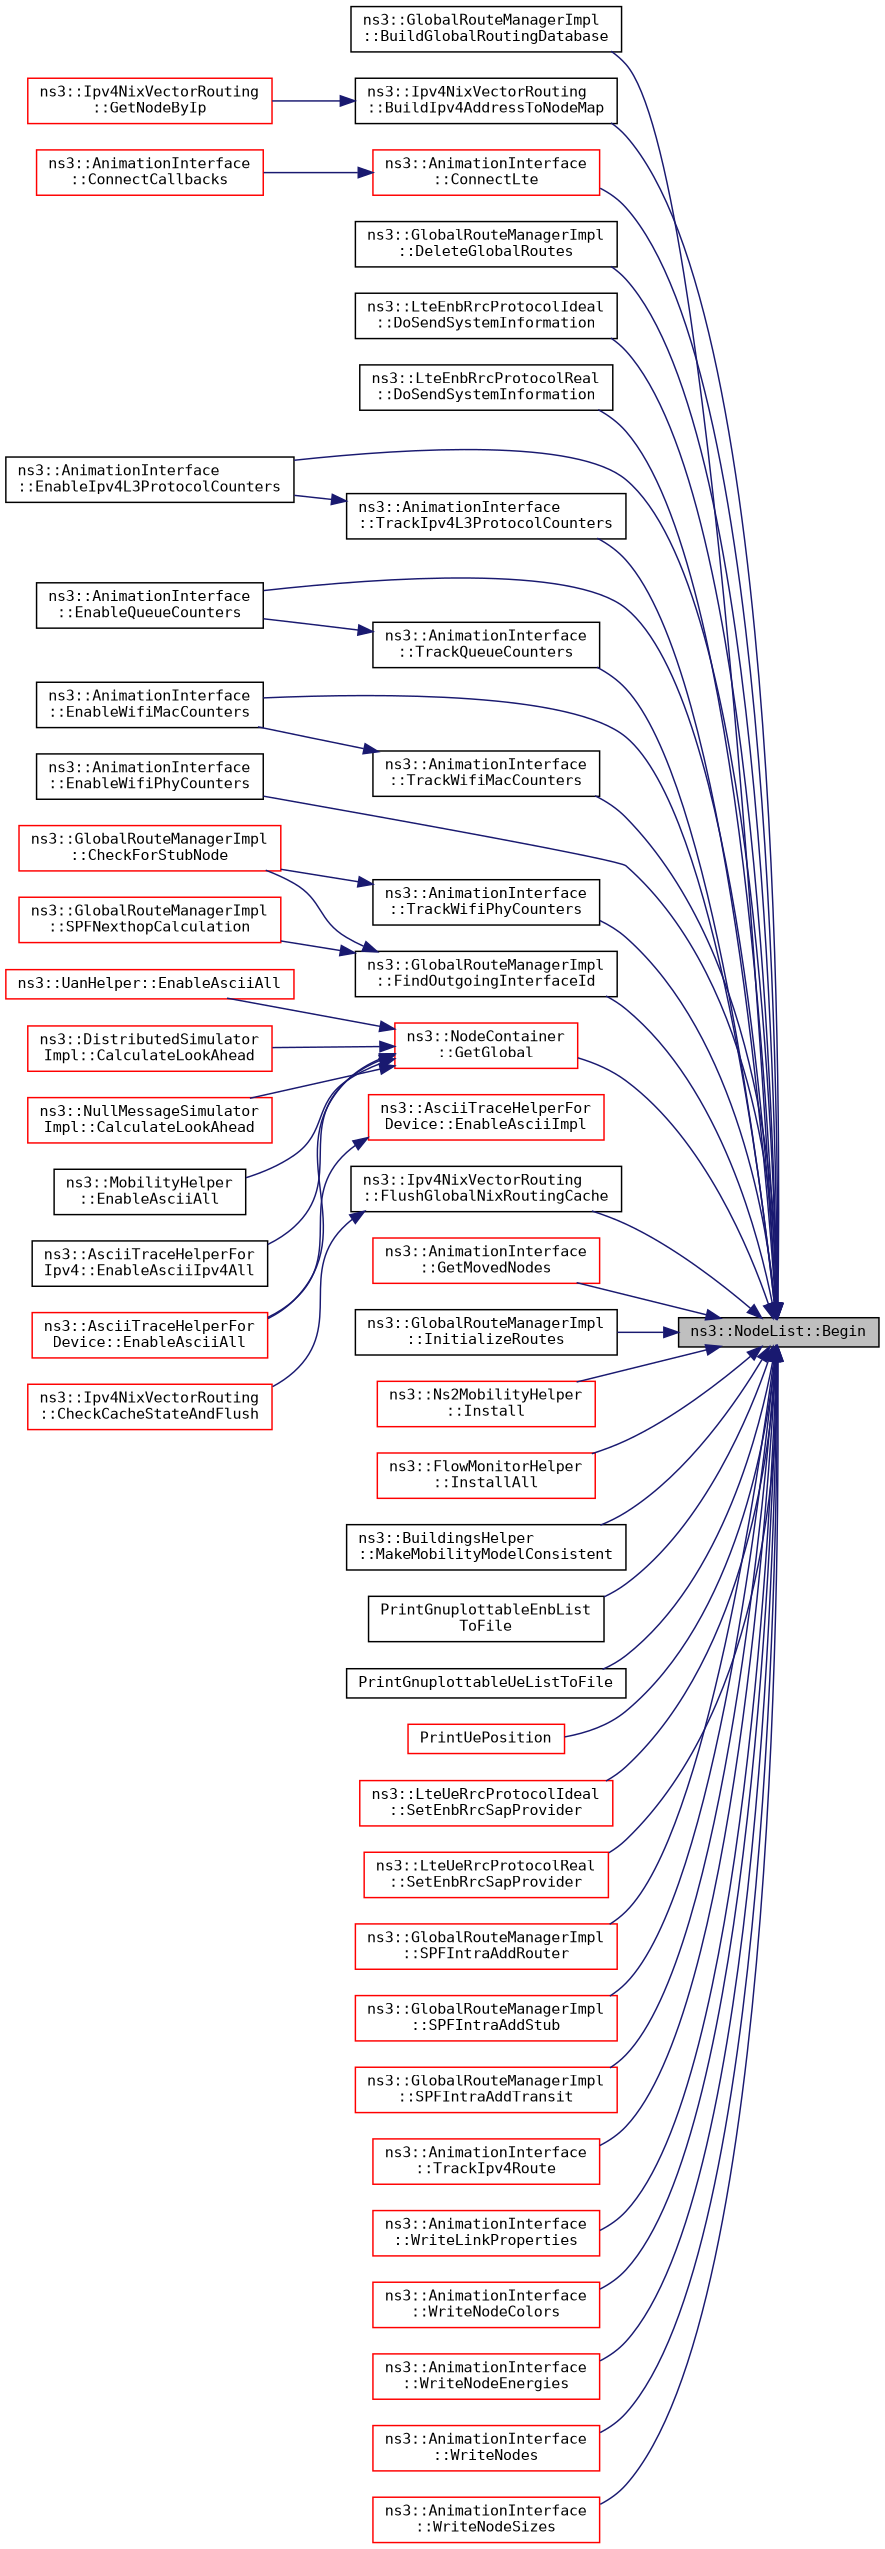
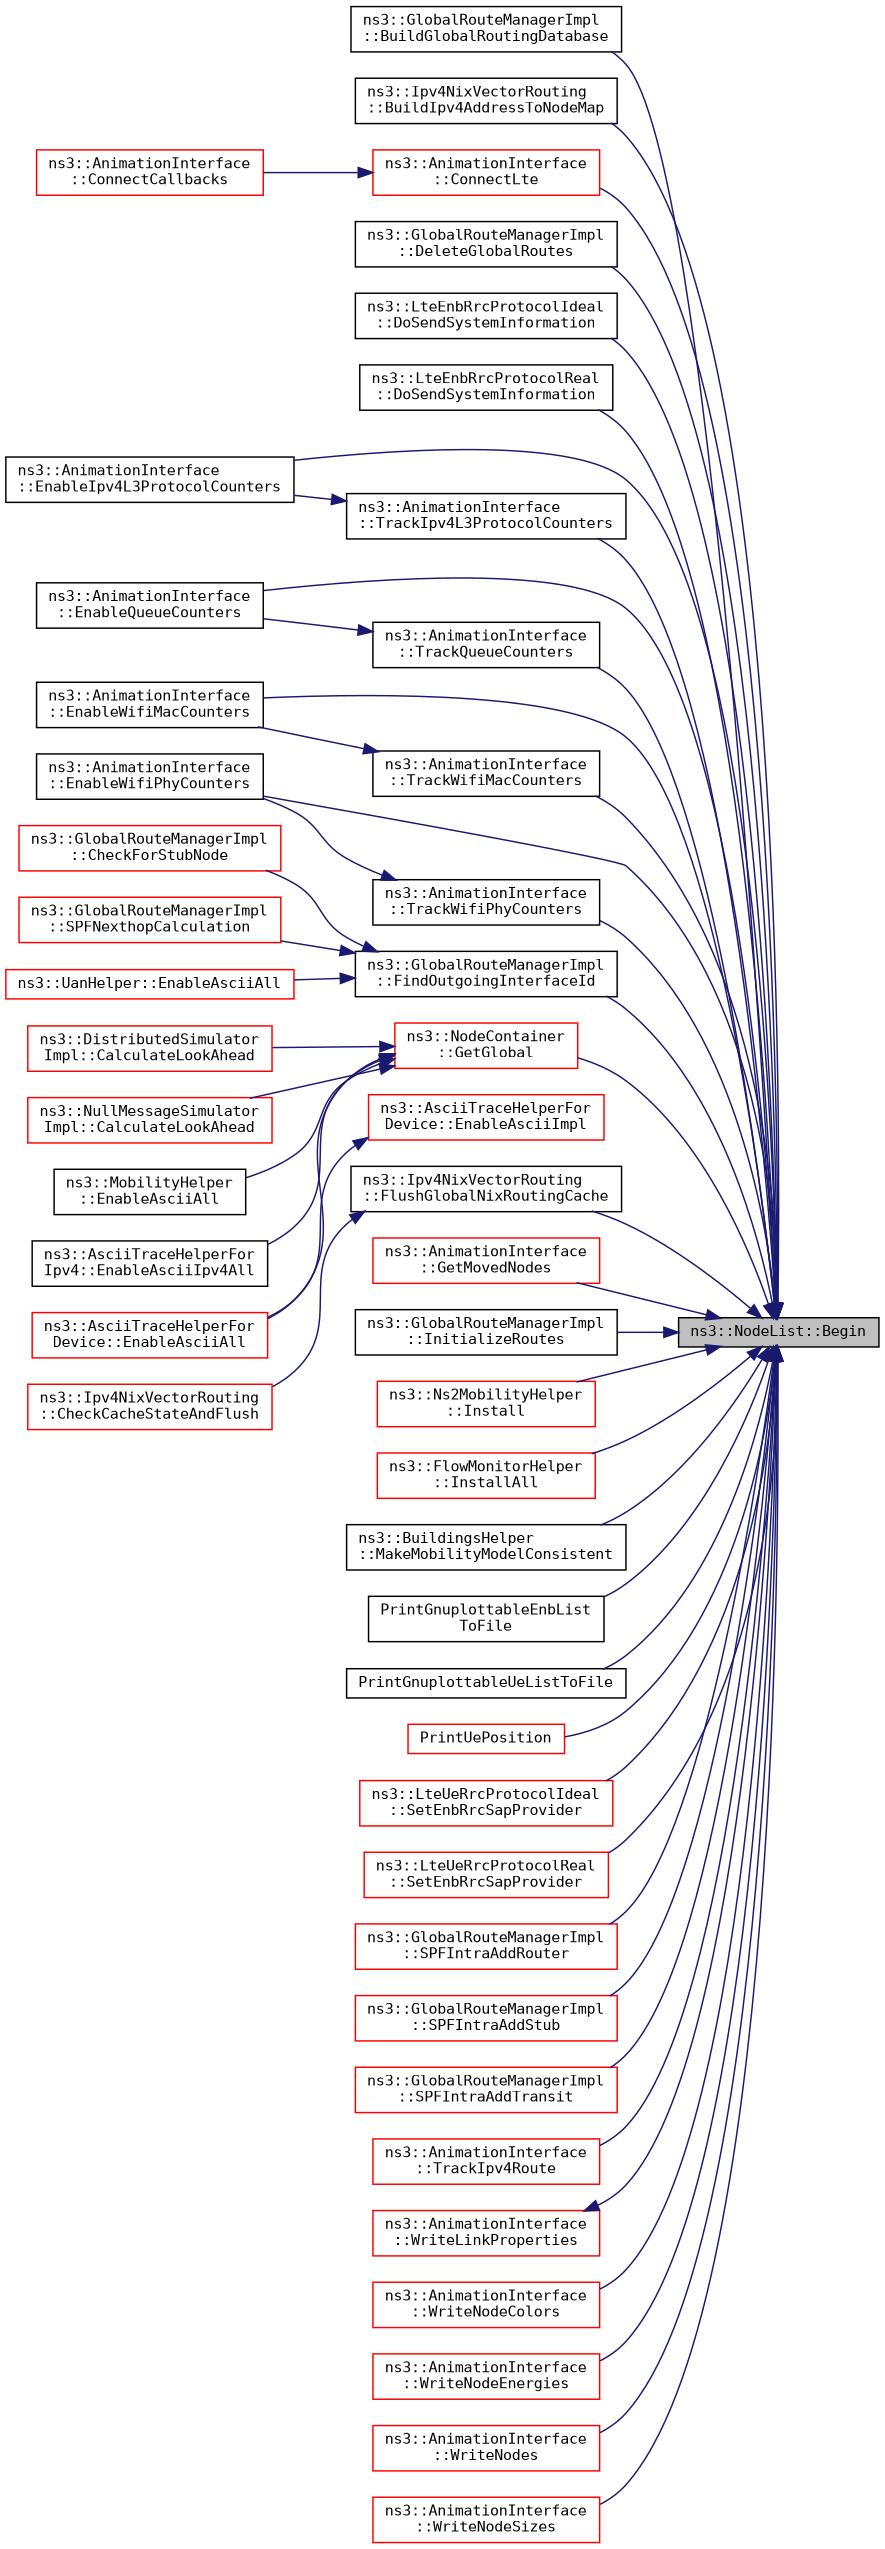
node "ns3::Ipv4NixVectorRouting ::GetNodeByIp": removed
edge "ns3::GlobalRouteManagerImpl ::CheckForStubNode" -> "ns3::AnimationInterface ::TrackWifiPhyCounters": now "ns3::AnimationInterface ::EnableWifiPhyCounters" -> "ns3::AnimationInterface ::TrackWifiPhyCounters"
edge "ns3::UanHelper::EnableAsciiAll" -> "ns3::NodeContainer ::GetGlobal": now "ns3::UanHelper::EnableAsciiAll" -> "ns3::GlobalRouteManagerImpl ::FindOutgoingInterfaceId"
edge "ns3::AnimationInterface ::WriteLinkProperties" -> "ns3::NodeList::Begin": reversed
